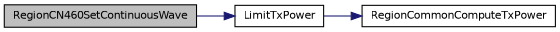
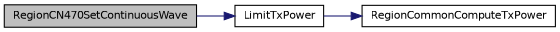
node "RegionCN460SetContinuousWave": label "RegionCN460SetContinuousWave" -> "RegionCN470SetContinuousWave"
